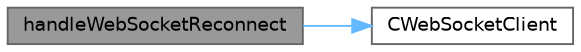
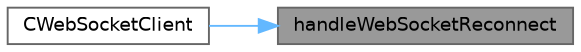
edge "handleWebSocketReconnect" -> "CWebSocketClient": reversed
